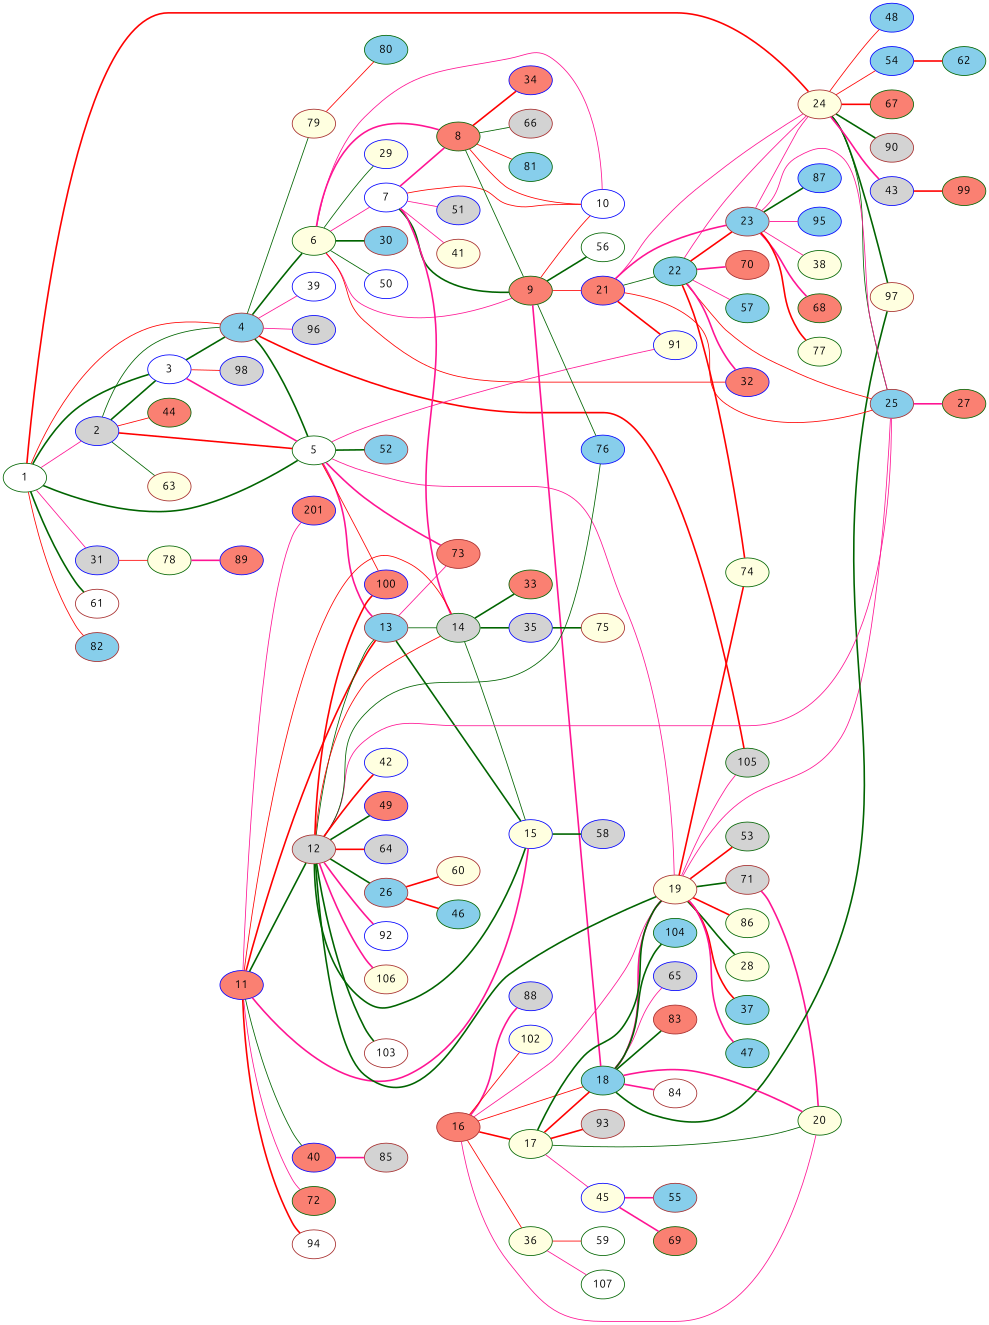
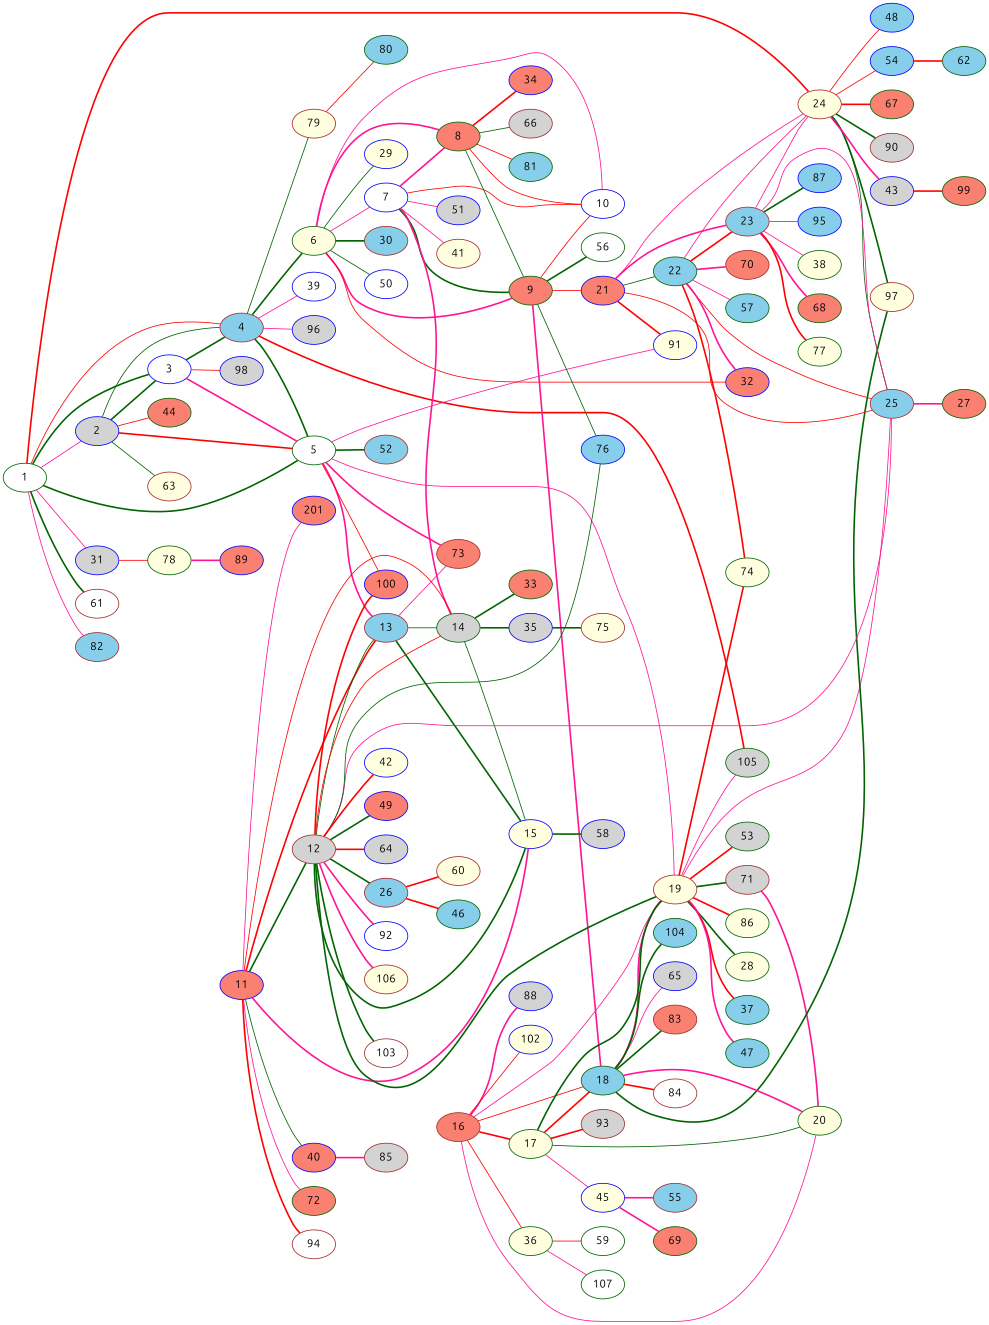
edge "6" -- "9": style solid -> bold
edge "1" -- "82": color red -> deeppink
edge "18" -- "84": color deeppink -> red
